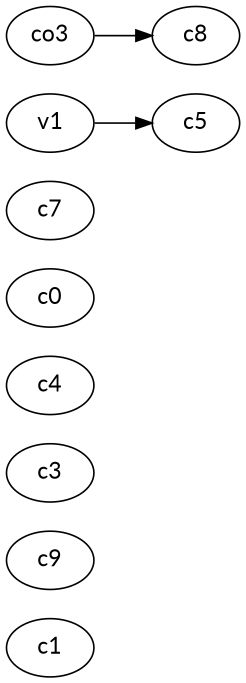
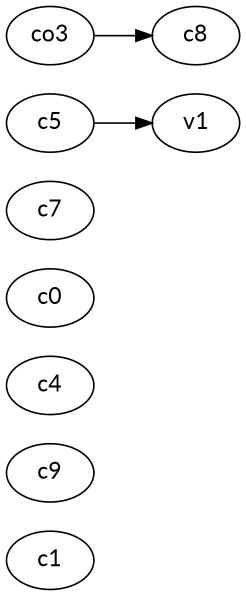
edge "v1" -> "c5": reversed
node "c3": removed
